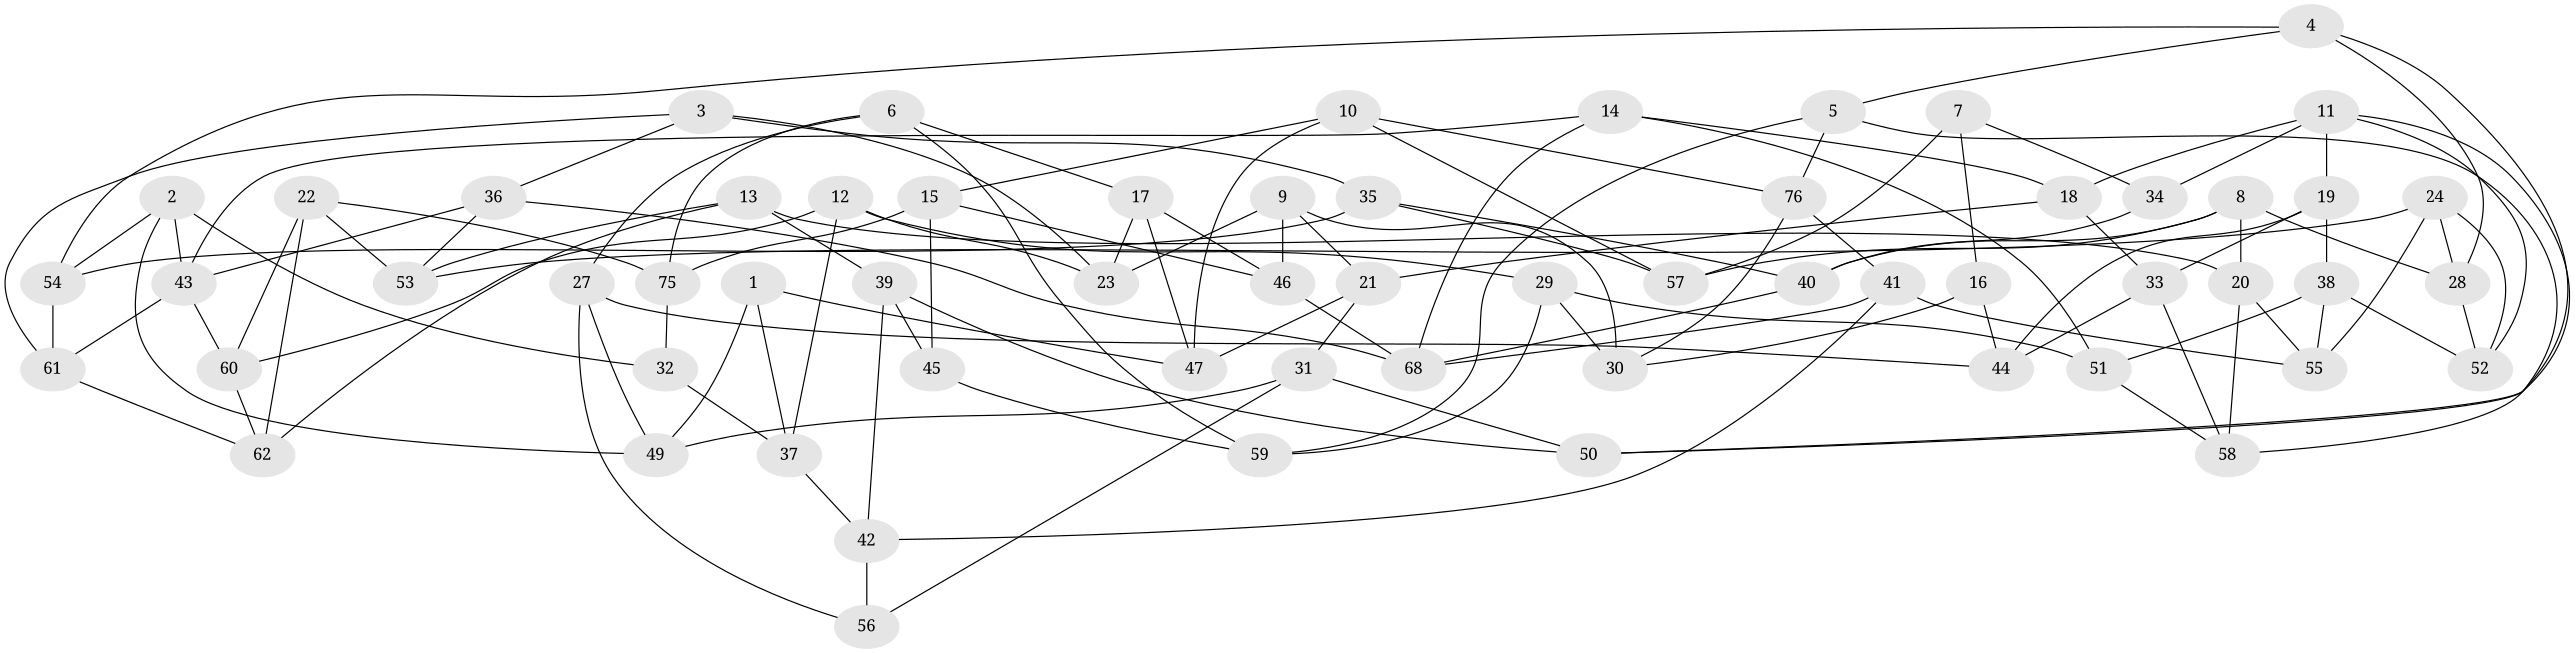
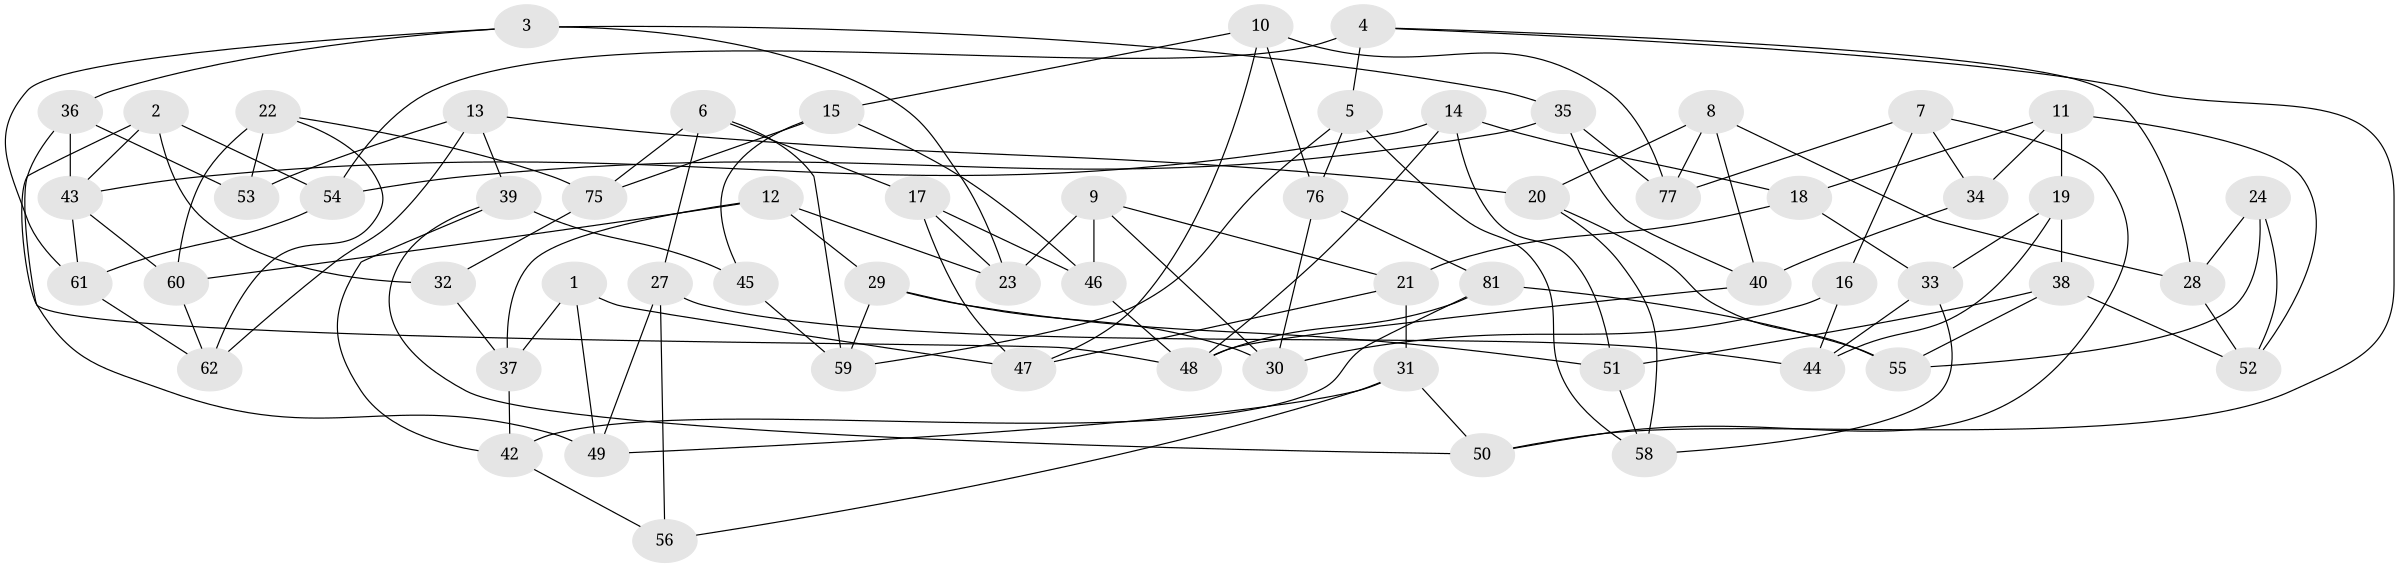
edge "24" -- "53": removed
node "57": label "57" -> "77"
node "41": label "41" -> "81"
node "68": label "68" -> "48"
edge "11" -- "50": now "7" -- "50"
